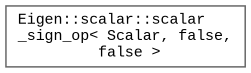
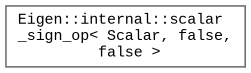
node "Eigen::scalar::scalar _sign_op< Scalar, false, false >": label "Eigen::scalar::scalar _sign_op< Scalar, false, false >" -> "Eigen::internal::scalar _sign_op< Scalar, false, false >"
